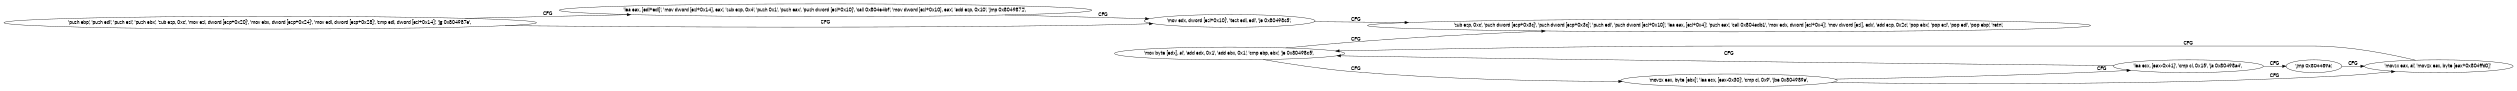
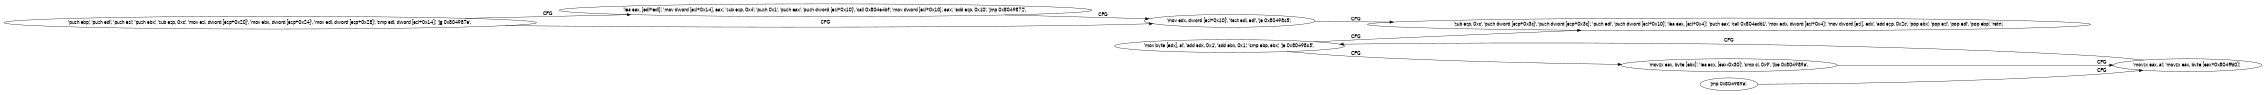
node "'lea ecx, [eax-0x41]', 'cmp cl, 0x15', 'ja 0x80498a4',": removed
node "'jmp 0x804489a',": label "'jmp 0x804489a'," -> "'jmp 0x804989a',"
